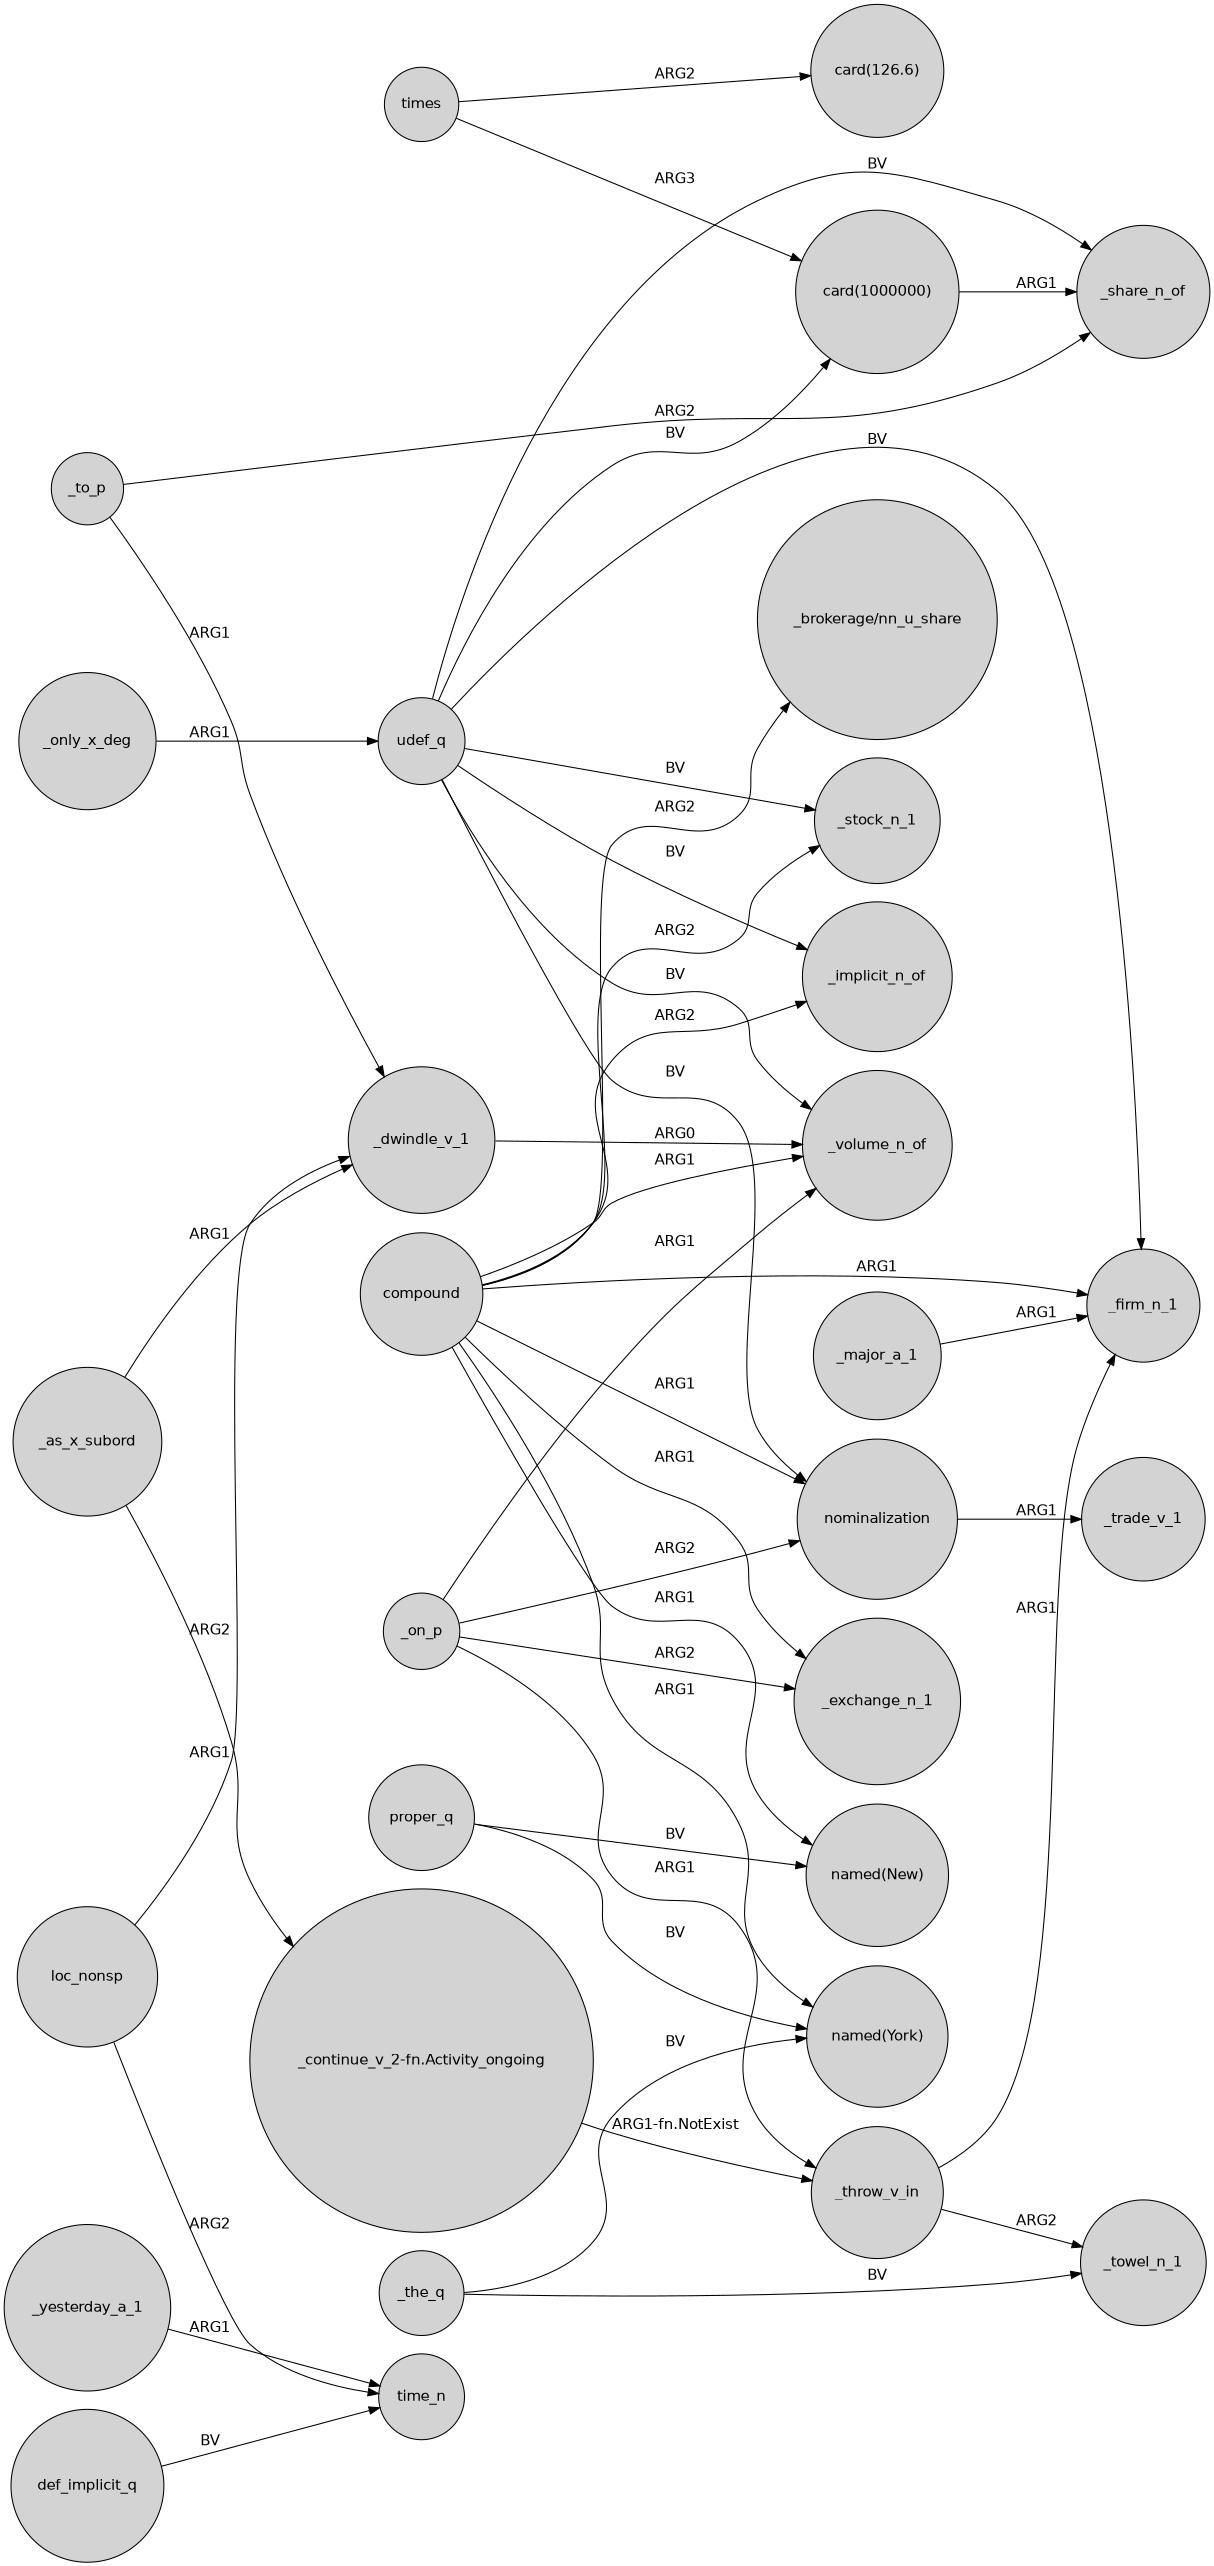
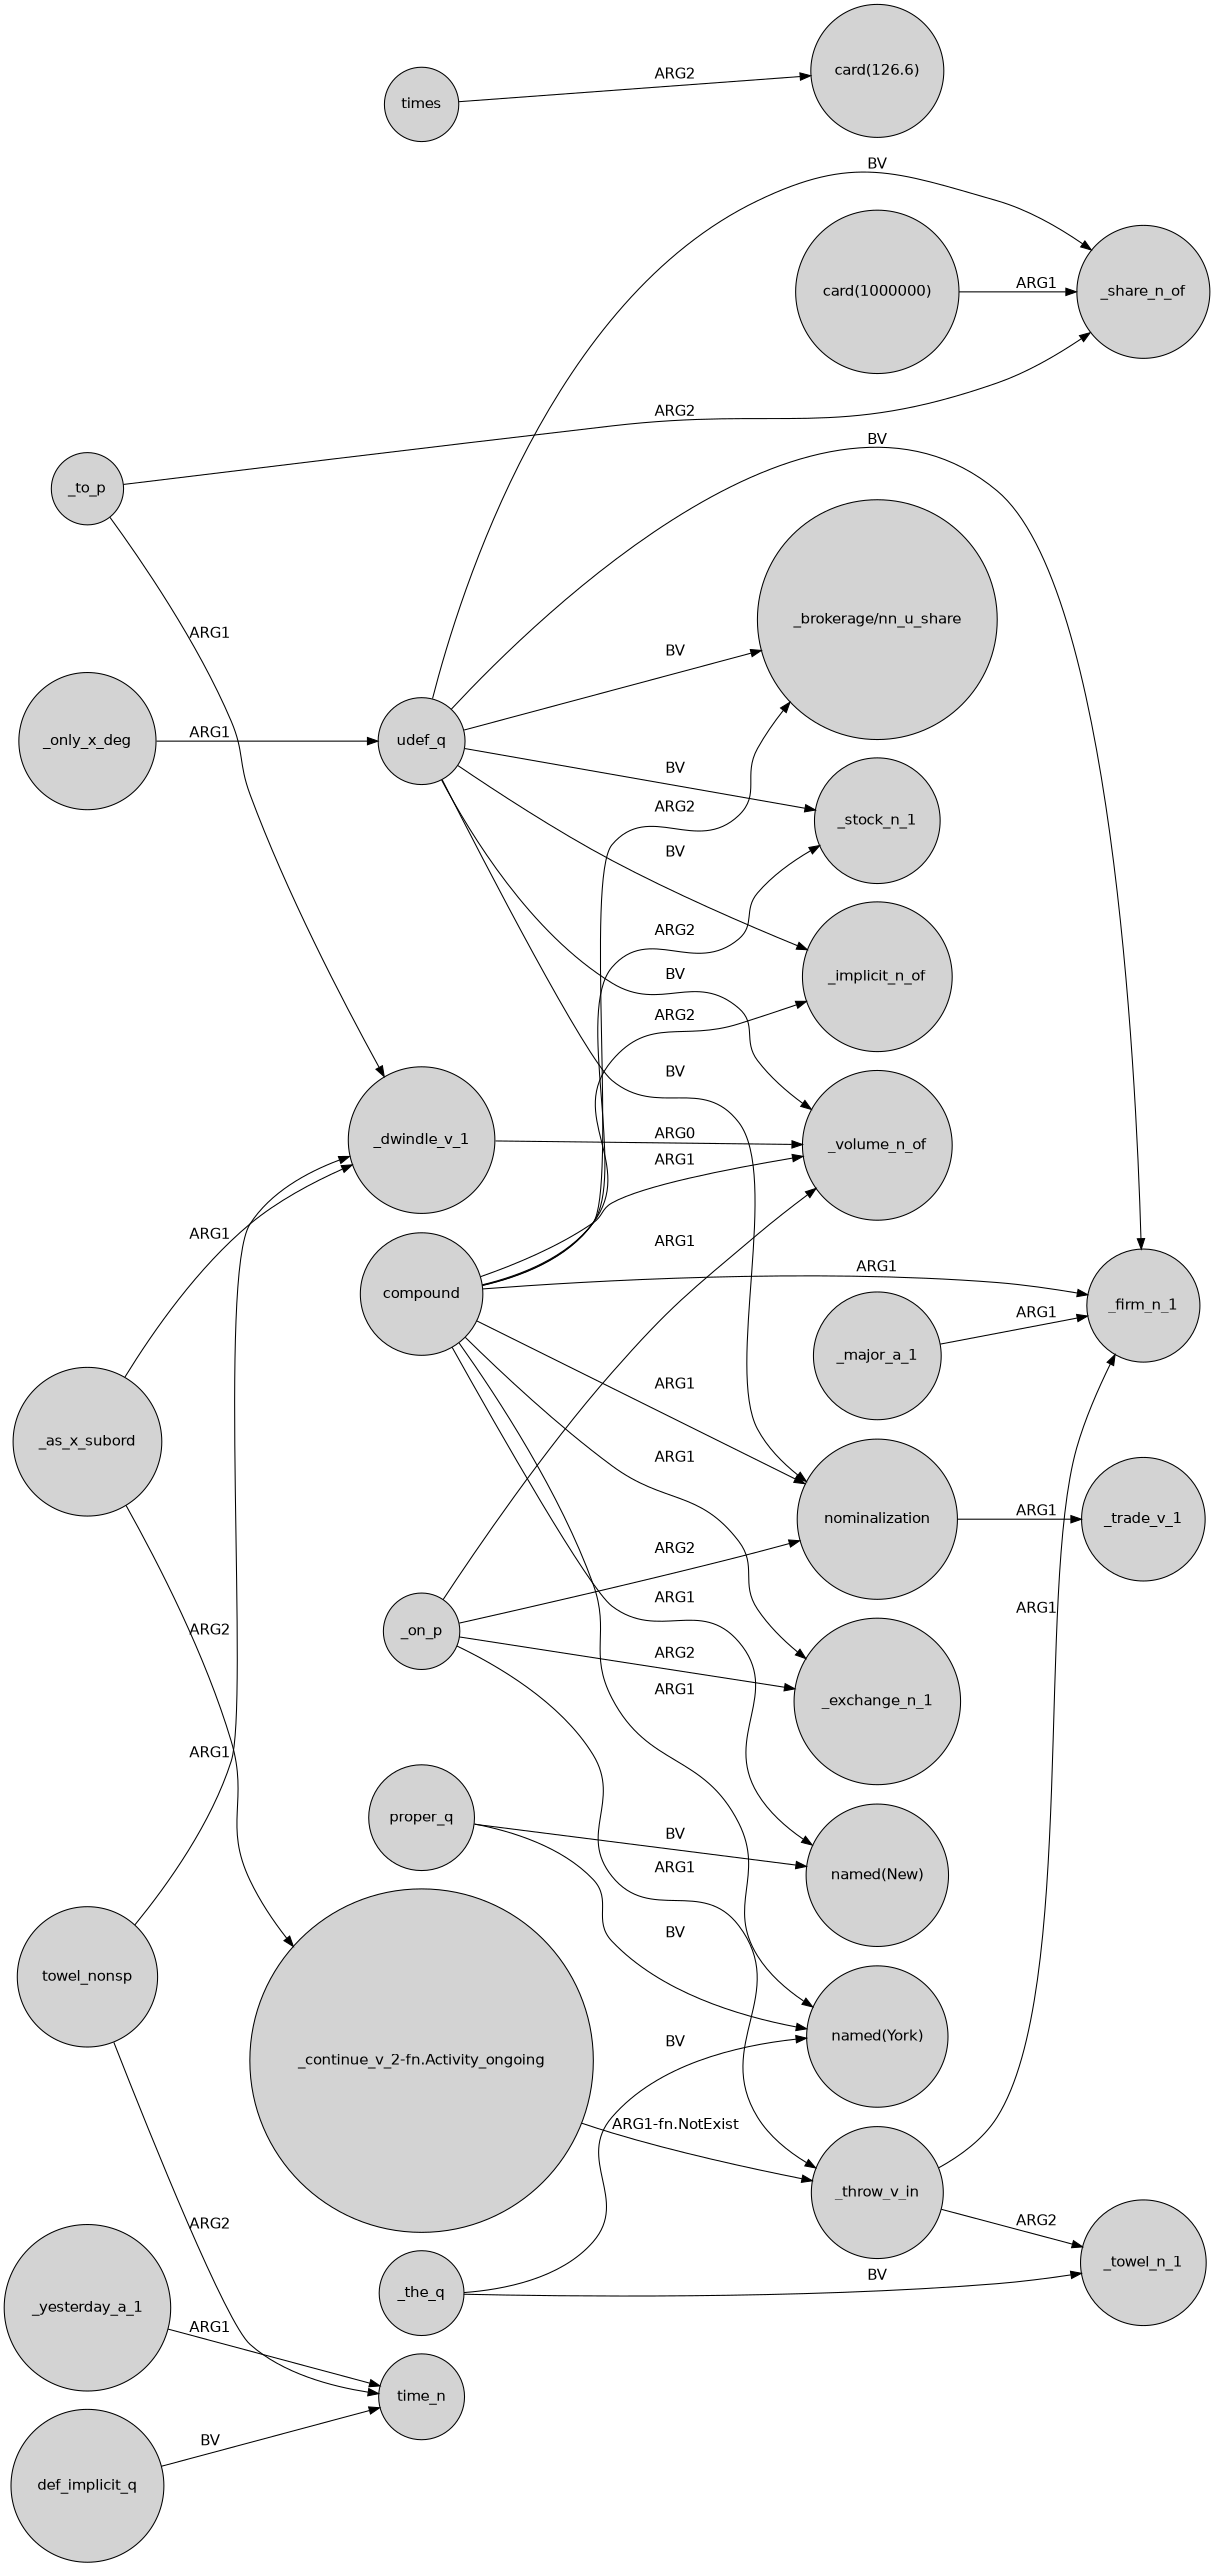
edge "times" -> "card(1000000)": removed, label "ARG3"
edge "udef_q" -> "card(1000000)": now "udef_q" -> "_brokerage/nn_u_share"
node "loc_nonsp": label "loc_nonsp" -> "towel_nonsp"
